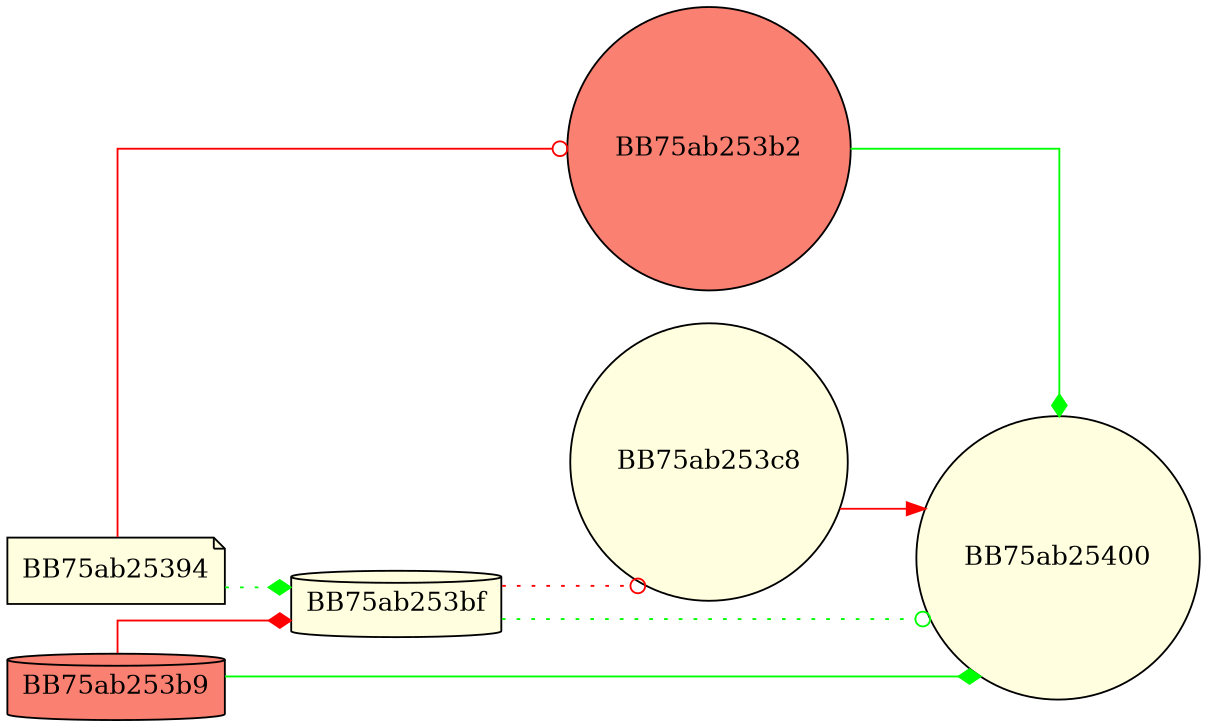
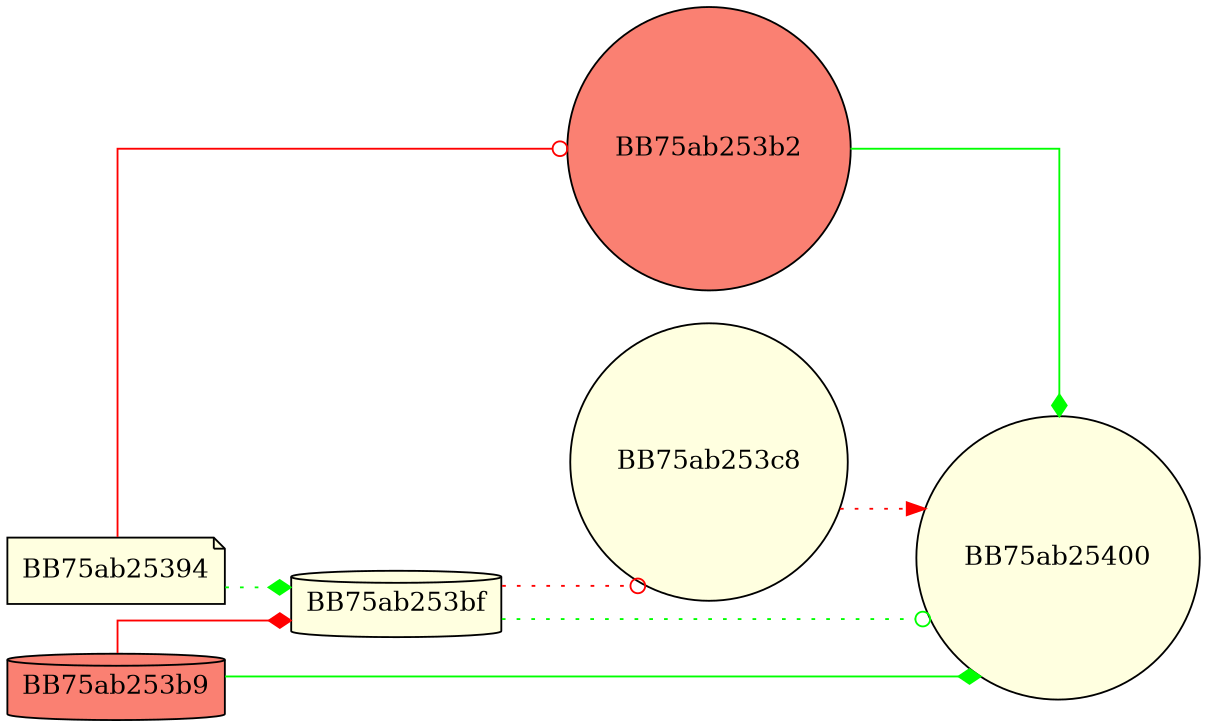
edge "BB75ab253c8" -> "BB75ab25400": style solid -> dotted
